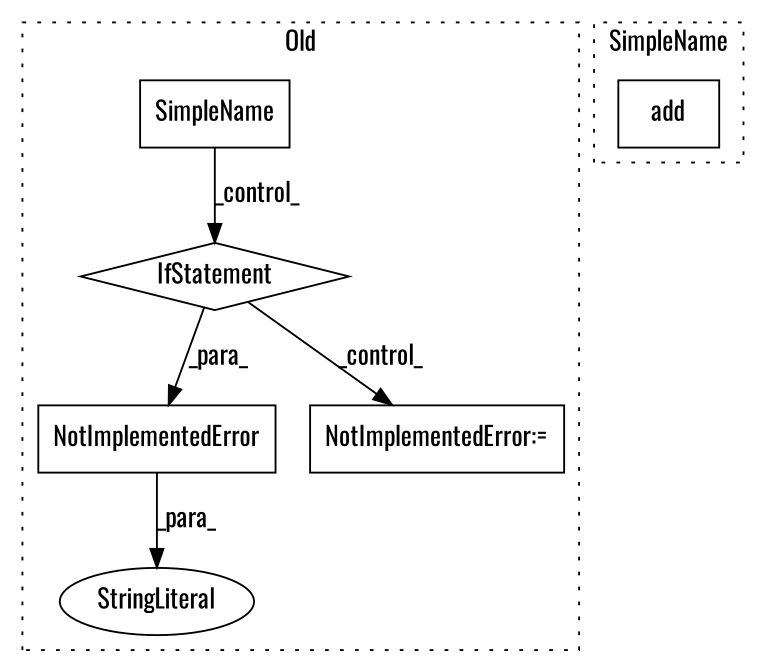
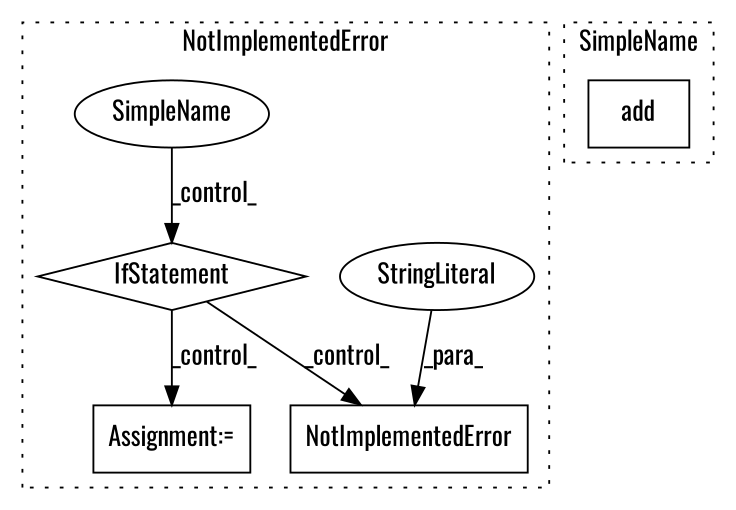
cluster "Old": label "Old" -> "NotImplementedError"
node "SimpleName": shape box -> ellipse
edge "IfStatement" -> "NotImplementedError": label "_para_" -> "_control_"
node "NotImplementedError:=": label "NotImplementedError:=" -> "Assignment:="
edge "NotImplementedError" -> "StringLiteral": reversed
